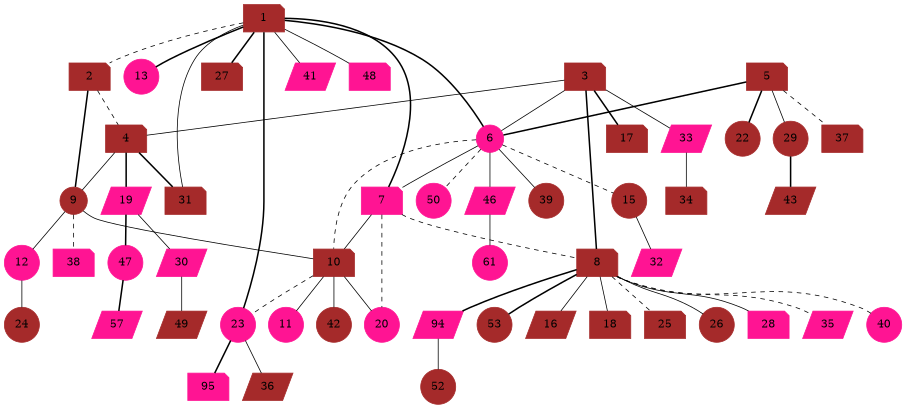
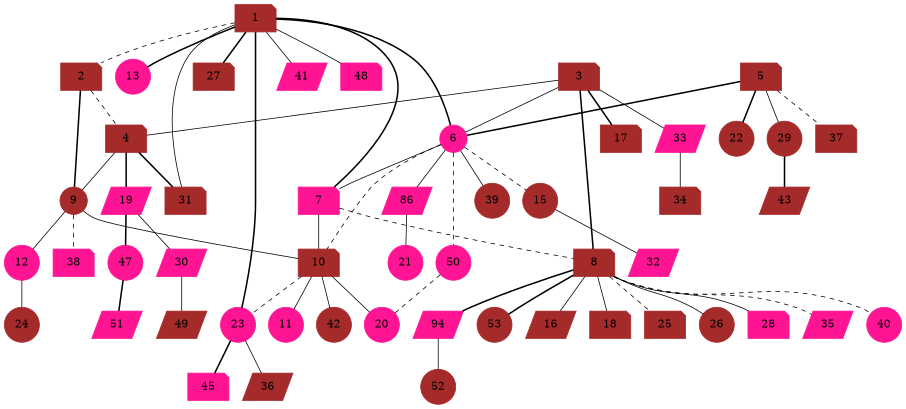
node "46": label "46" -> "86"
edge "7" -- "20": now "50" -- "20"
node "61": label "61" -> "21"
node "57": label "57" -> "51"
node "95": label "95" -> "45"
